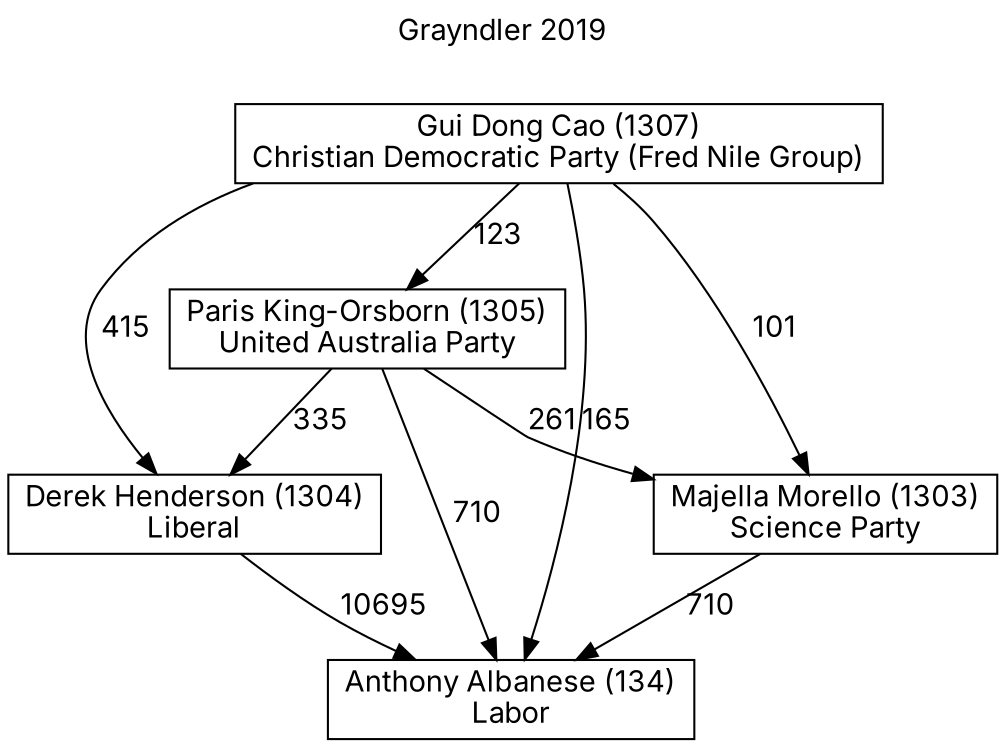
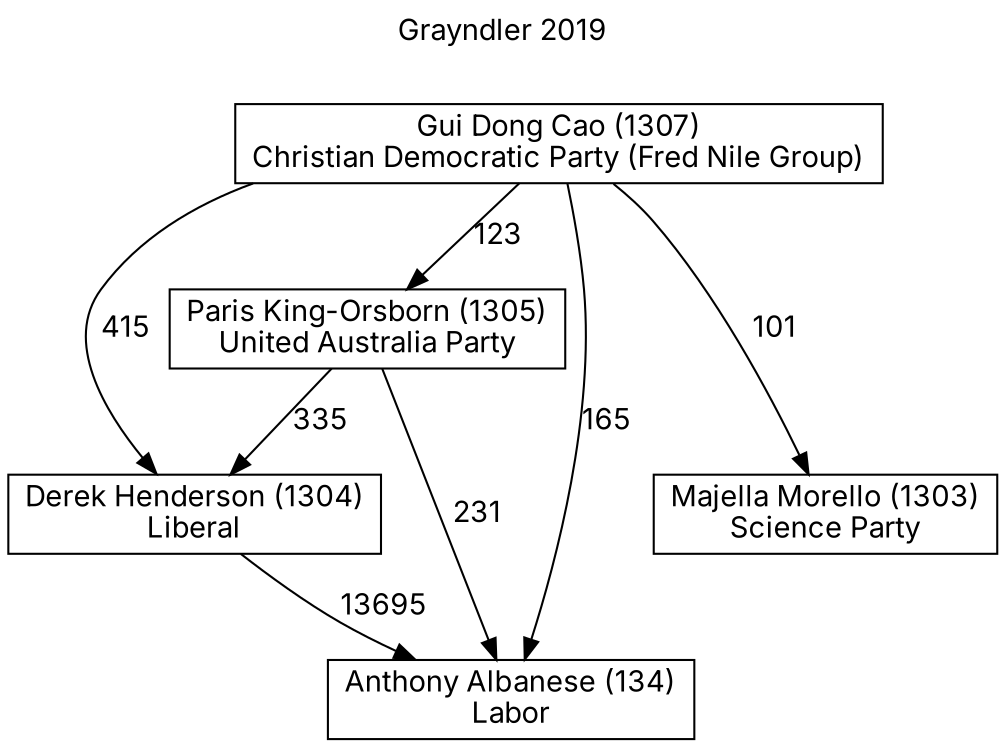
edge "Paris King-Orsborn (1305) United Australia Party" -> "Majella Morello (1303) Science Party": removed, label "261"
edge "Paris King-Orsborn (1305) United Australia Party" -> "Anthony Albanese (134) Labor": label "710" -> "231"
edge "Majella Morello (1303) Science Party" -> "Anthony Albanese (134) Labor": removed, label "710"
edge "Derek Henderson (1304) Liberal" -> "Anthony Albanese (134) Labor": label "10695" -> "13695"
